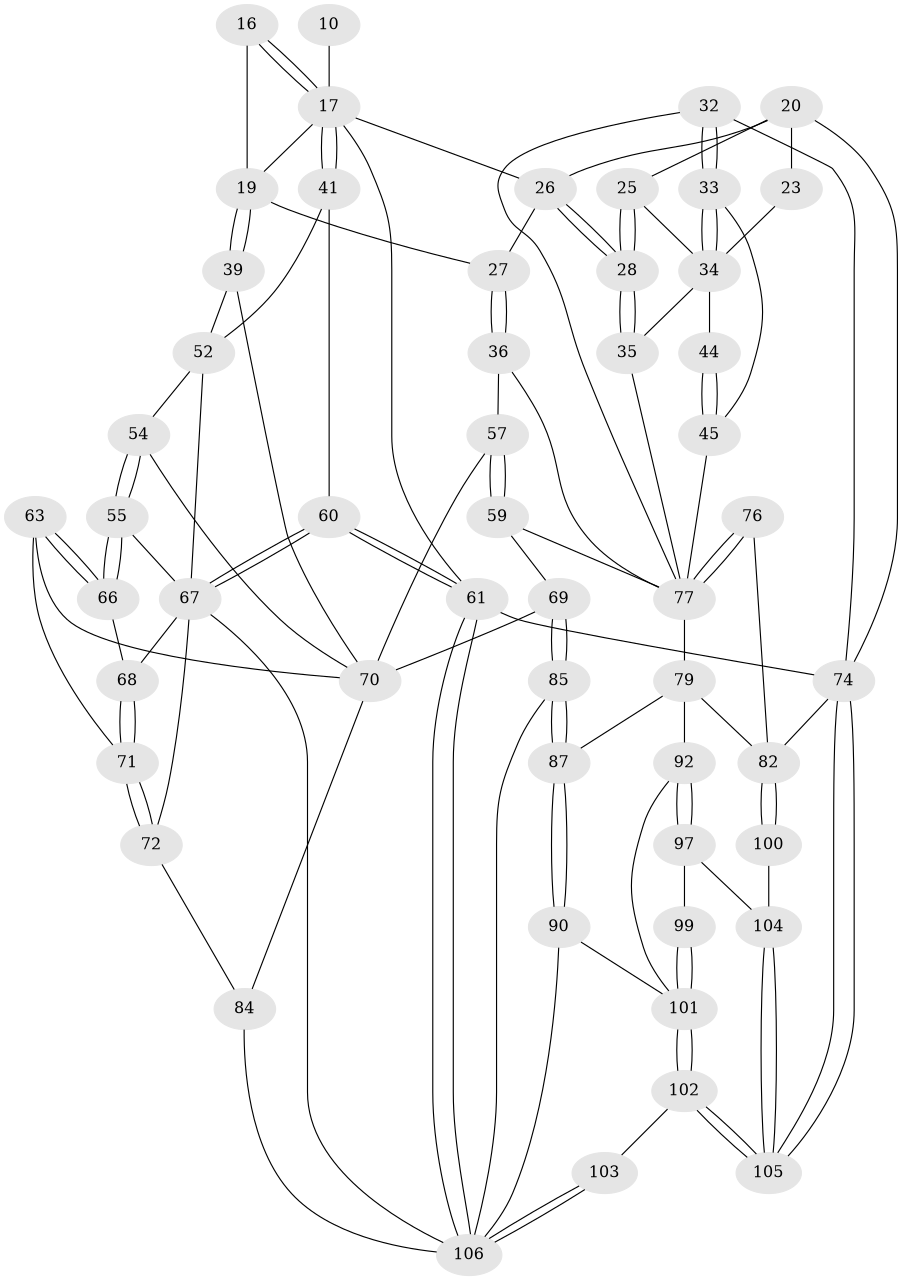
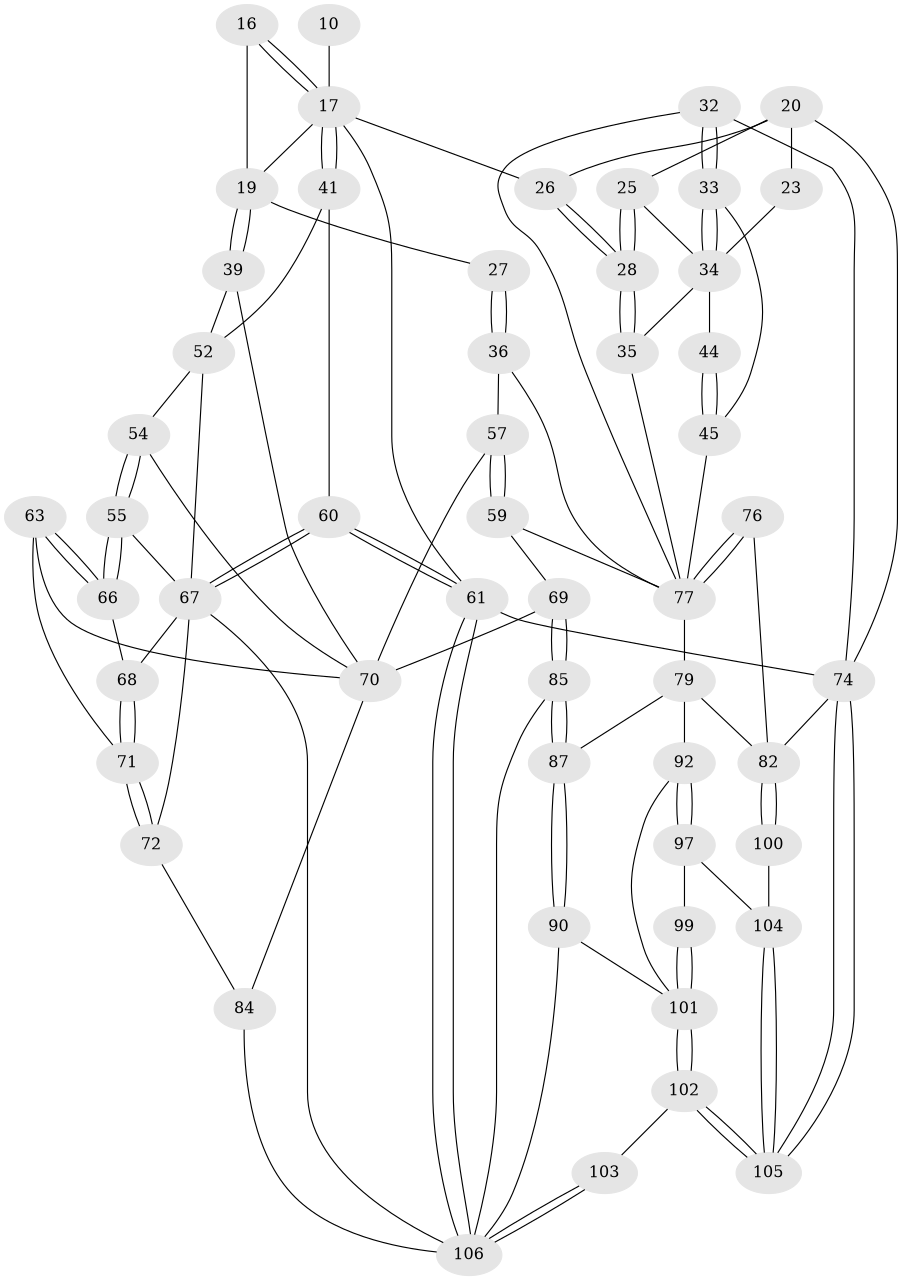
edge "26" -- "27": removed
